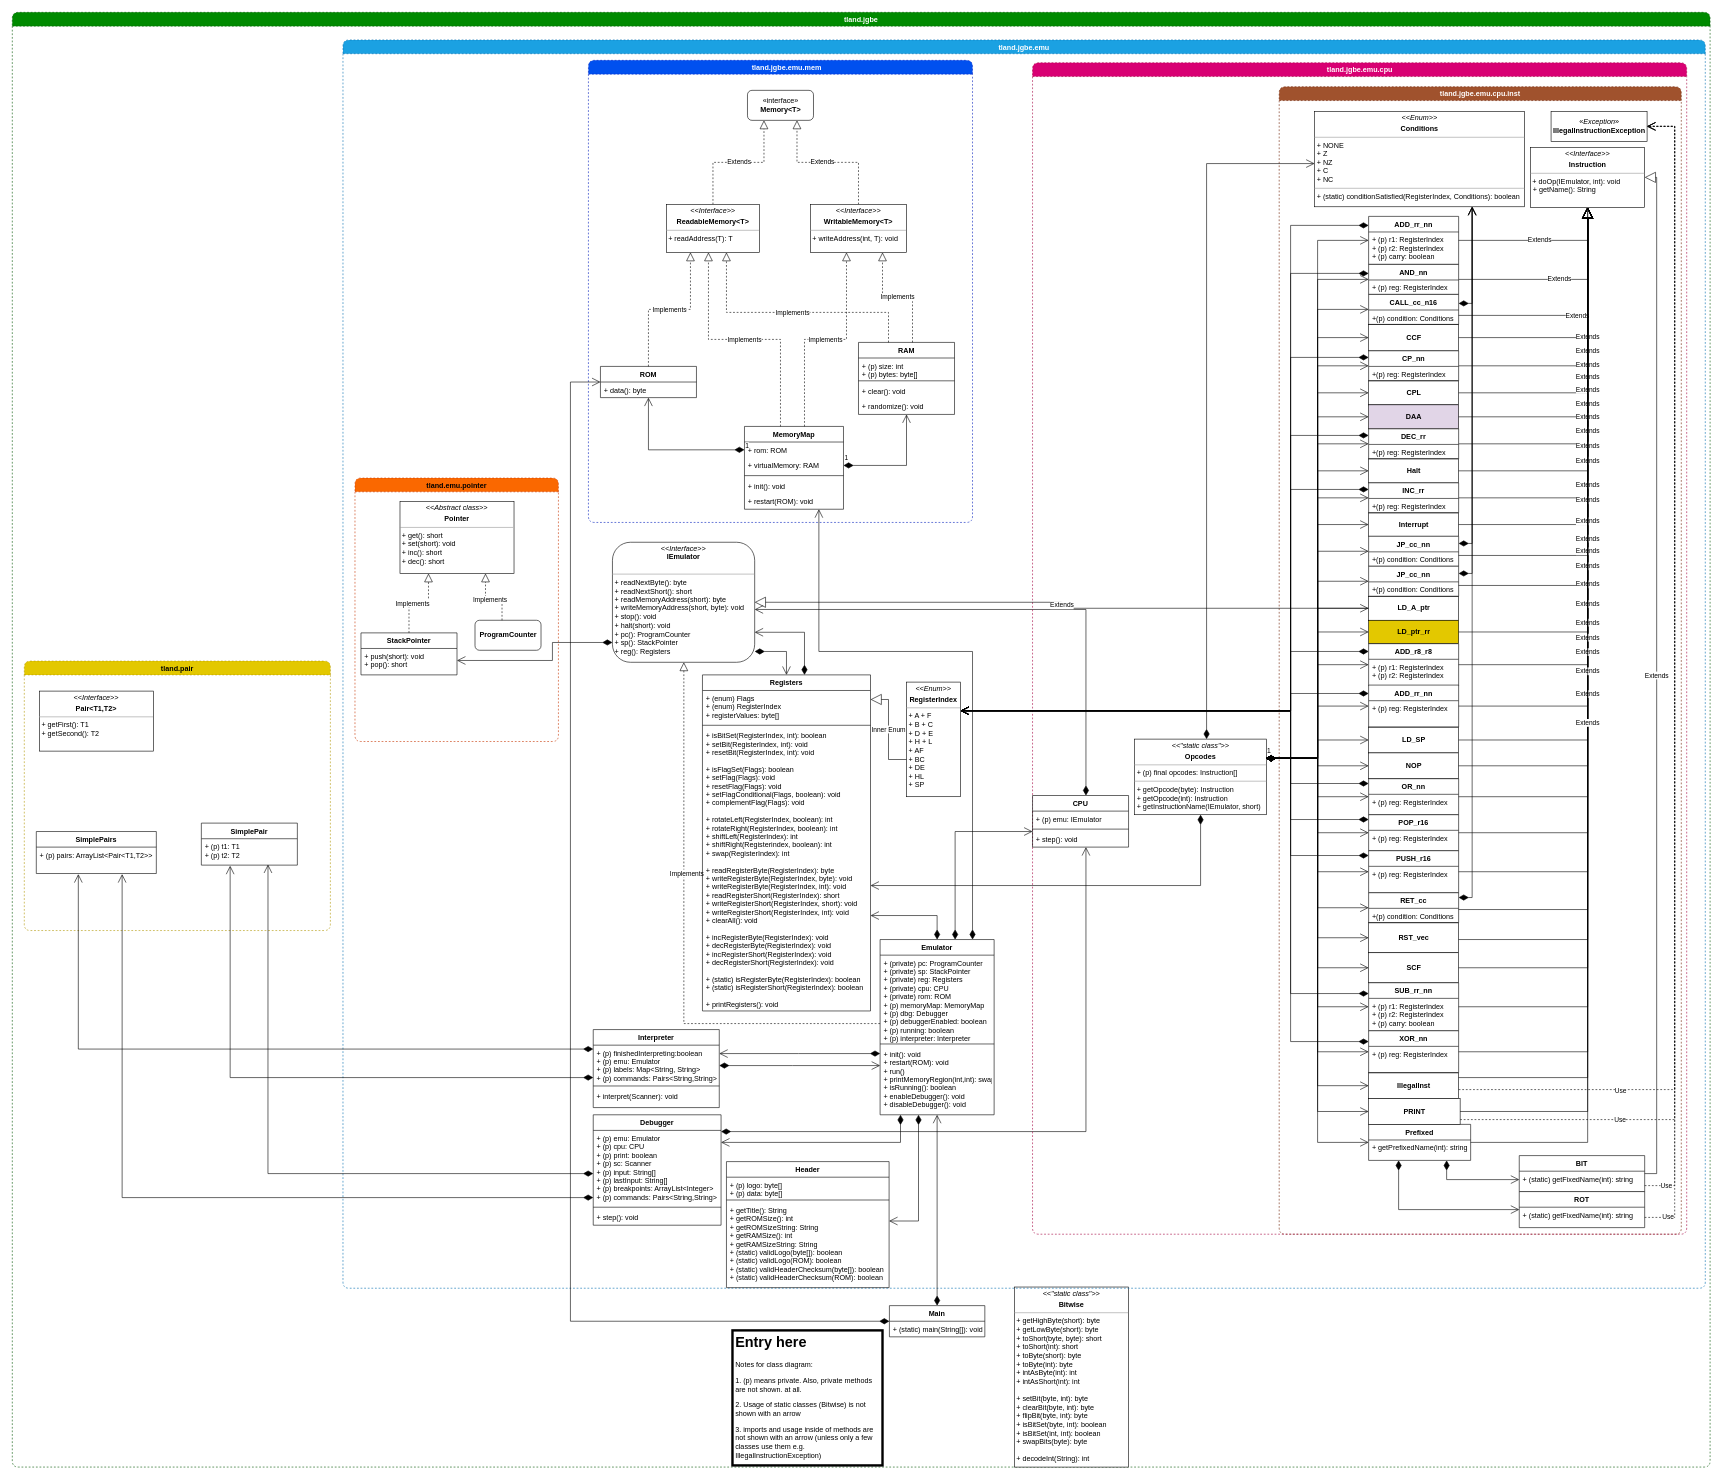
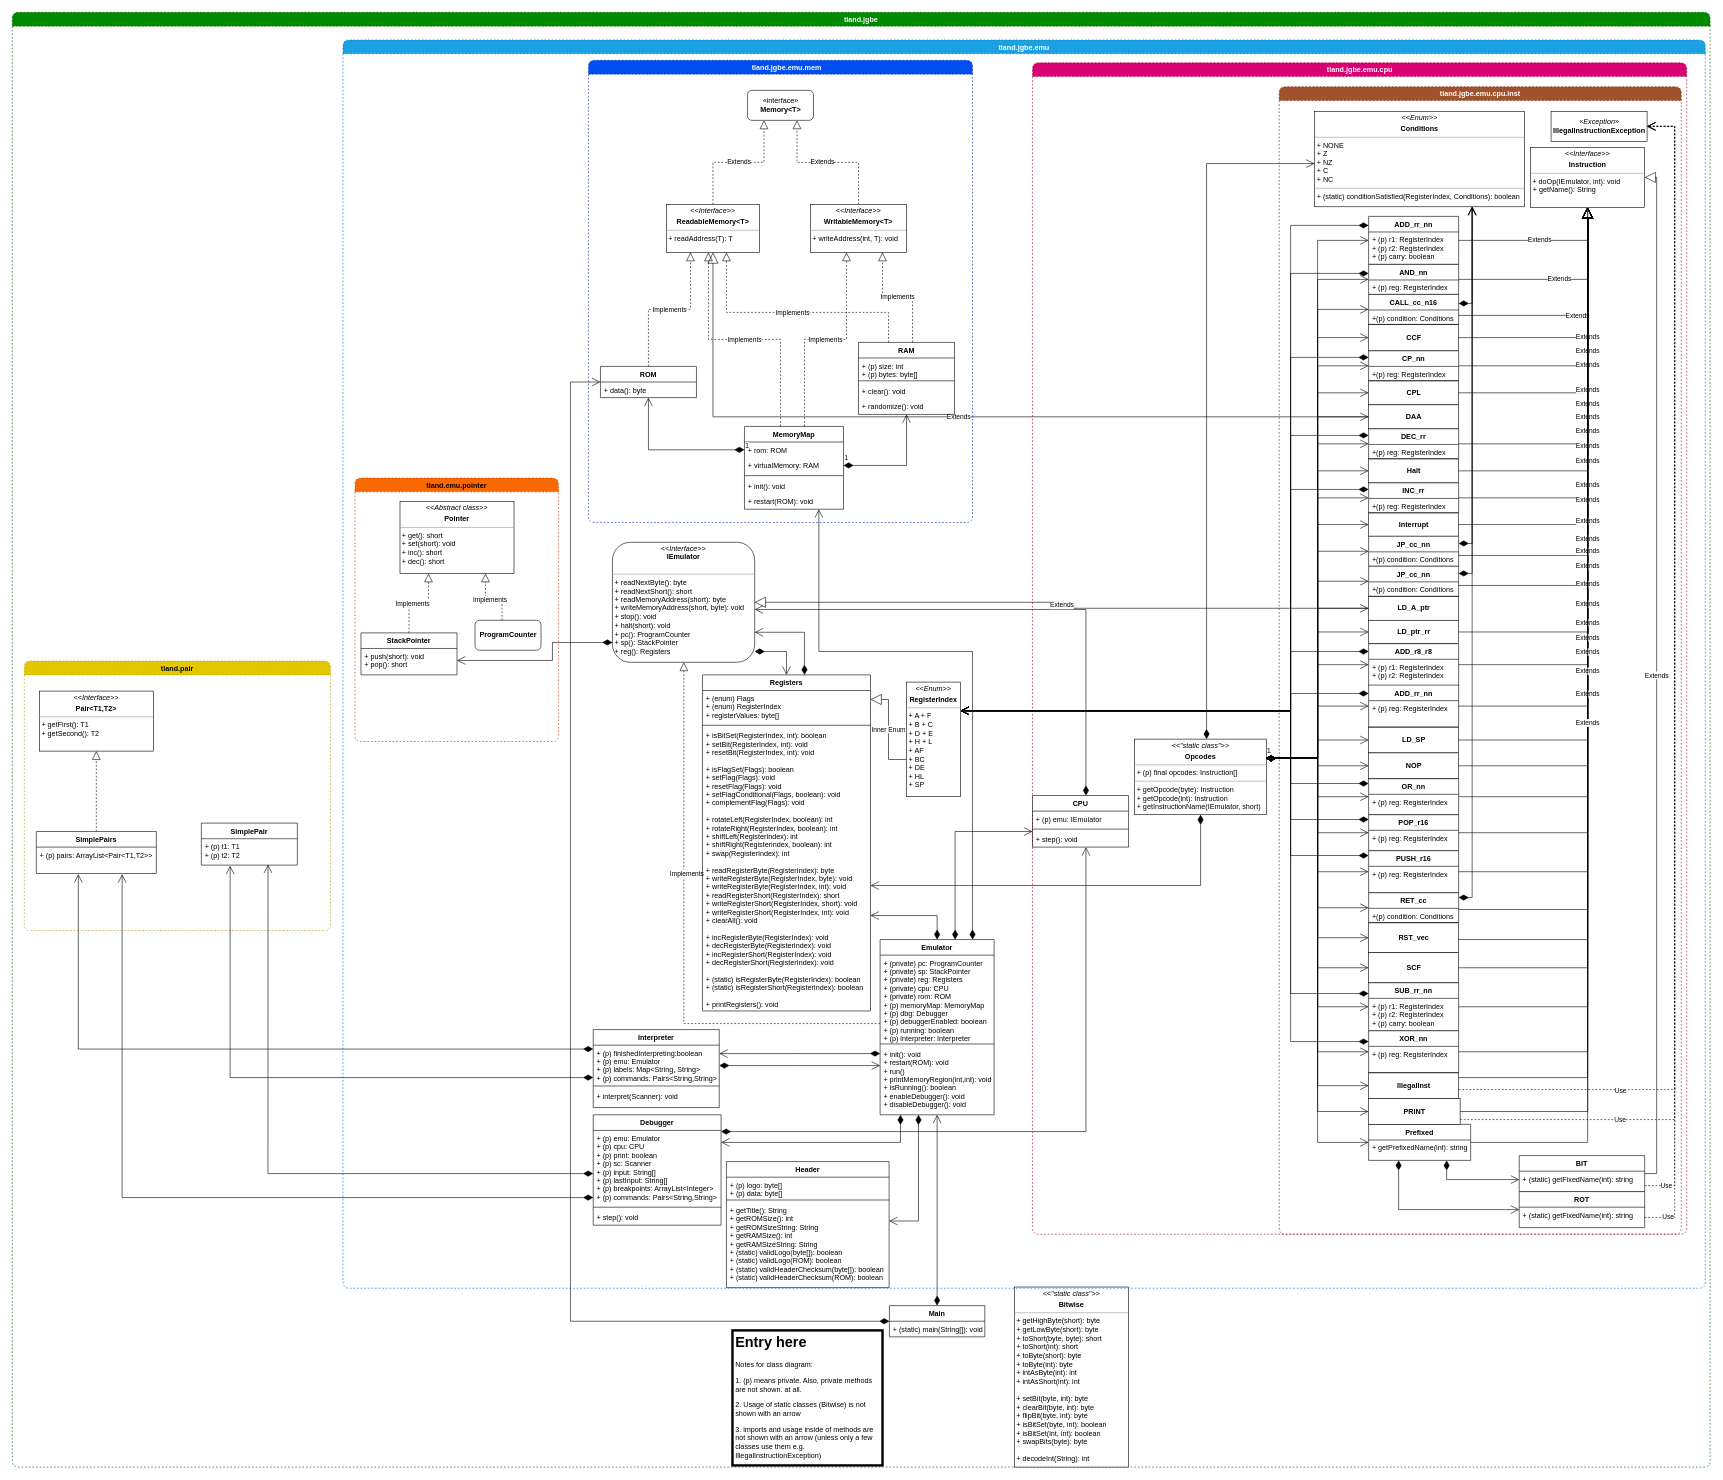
node "DAA": fillcolor #e1d5e7 -> #ffffff
edge "DAA" -> "<<Interface>> Instruction + doOp(IEmulator, int): void + getName(): String": now "DAA" -> "<<Interface>> ReadableMemory<T> + readAddress(T): T"
node "LD_ptr_rr": fillcolor #e3c800 -> #ffffff
edge "SimplePairs" -> "<<Interface>> Pair<T1,T2> + getFirst(): T1 + getSecond(): T2": added
node "+ init(): void + restart(ROM): void + run() + printMemoryRegion(int,int): swapBits+ stopRunning(): void + isRunning(): boolean + enableDebugger(): void + disableDebugger(): void": label "+ init(): void + restart(ROM): void + run() + printMemoryRegion(int,int): swapBits+ stopRunning(): void + isRunning(): boolean + enableDebugger(): void + disableDebugger(): void" -> "+ init(): void + restart(ROM): void + run() + printMemoryRegion(int,int): void+ stopRunning(): void + isRunning(): boolean + enableDebugger(): void + disableDebugger(): void"
